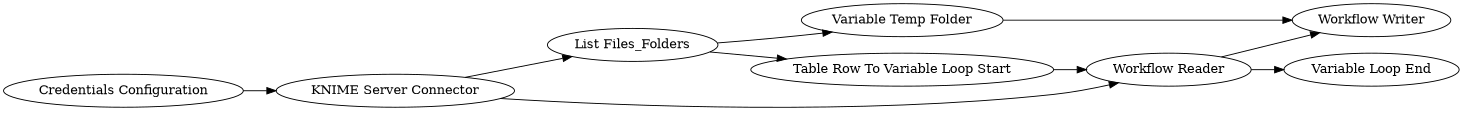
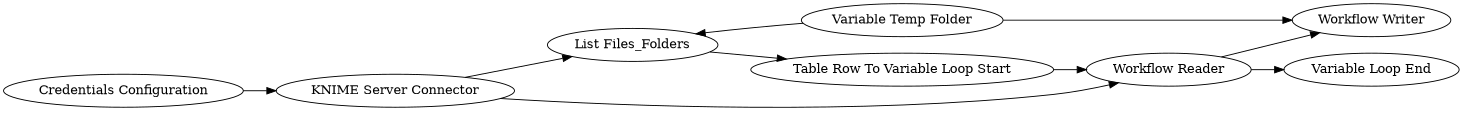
edge "List Files_Folders" -> "Variable Temp Folder": reversed
